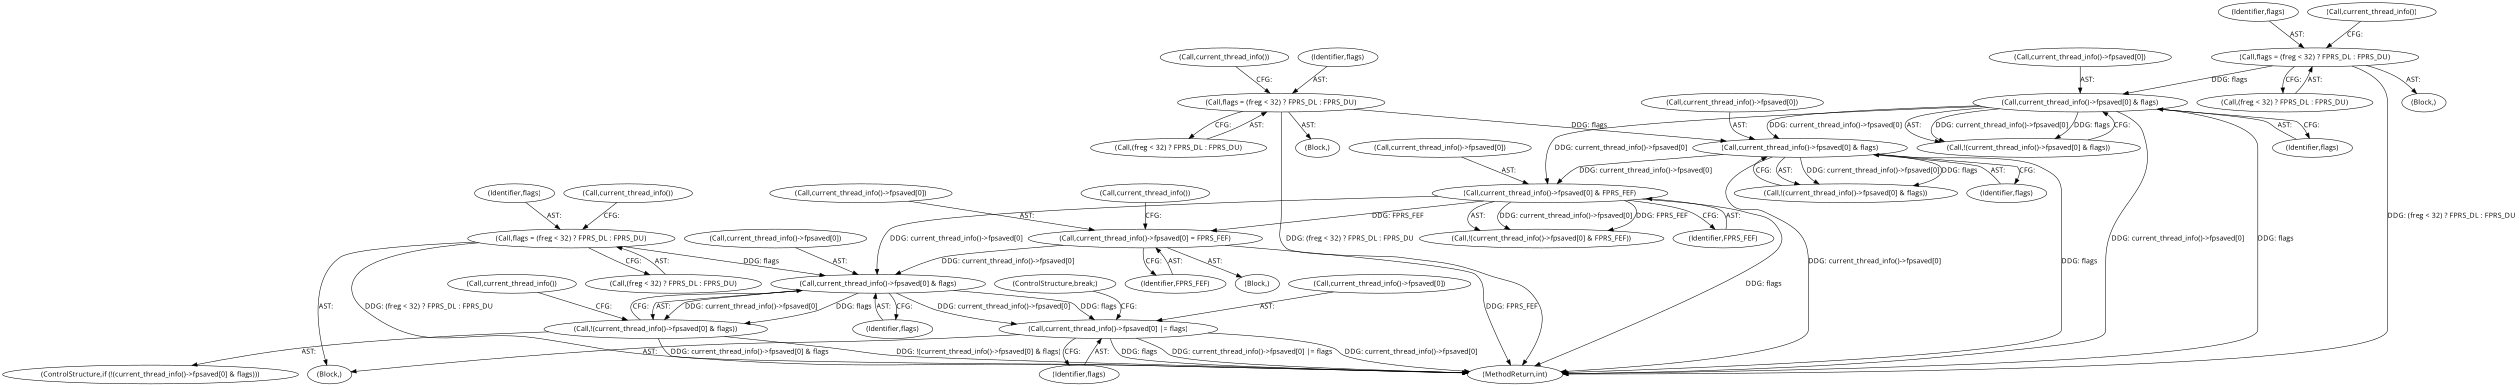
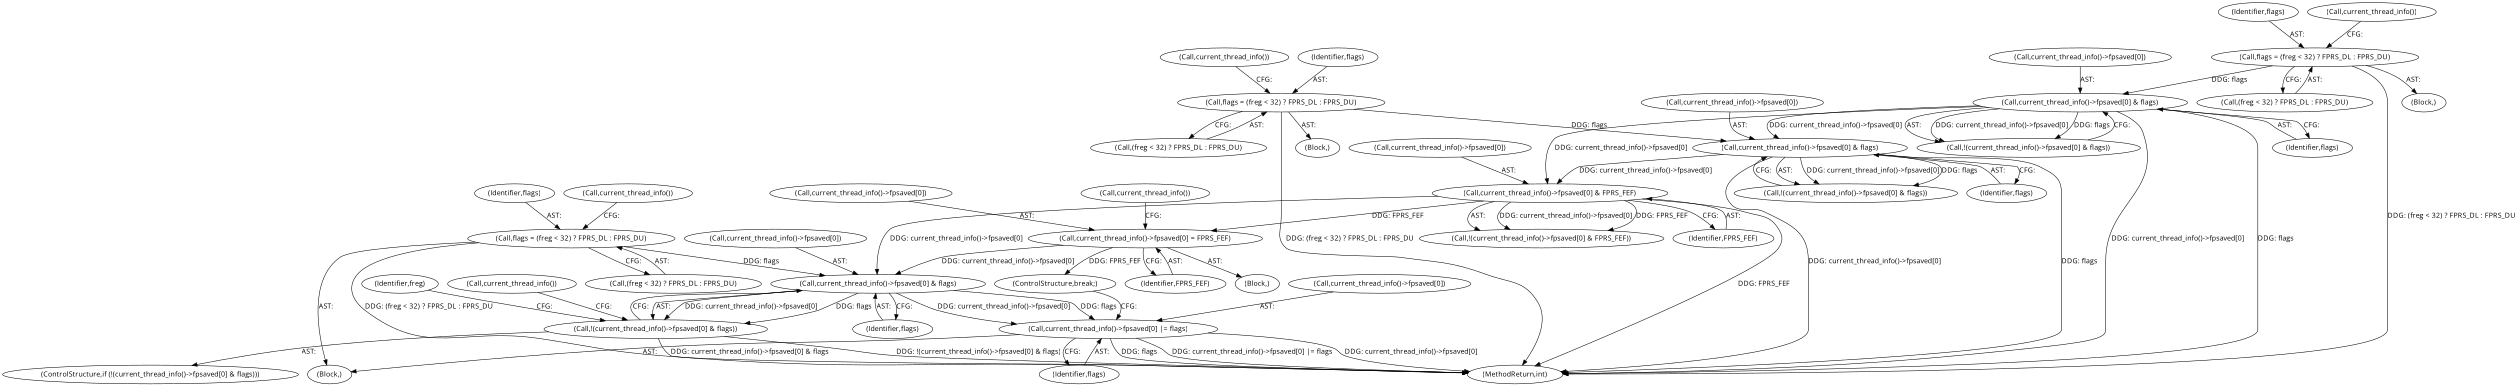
edge "(Call,current_thread_info()->fpsaved[0] = FPRS_FEF)" -> "(MethodReturn,int)": now "(Call,current_thread_info()->fpsaved[0] = FPRS_FEF)" -> "(ControlStructure,break;)"
node "(Identifier,freg)": added
edge "(Call,current_thread_info()->fpsaved[0] & FPRS_FEF)" -> "(MethodReturn,int)": label "DDG: flags" -> "DDG: FPRS_FEF"
